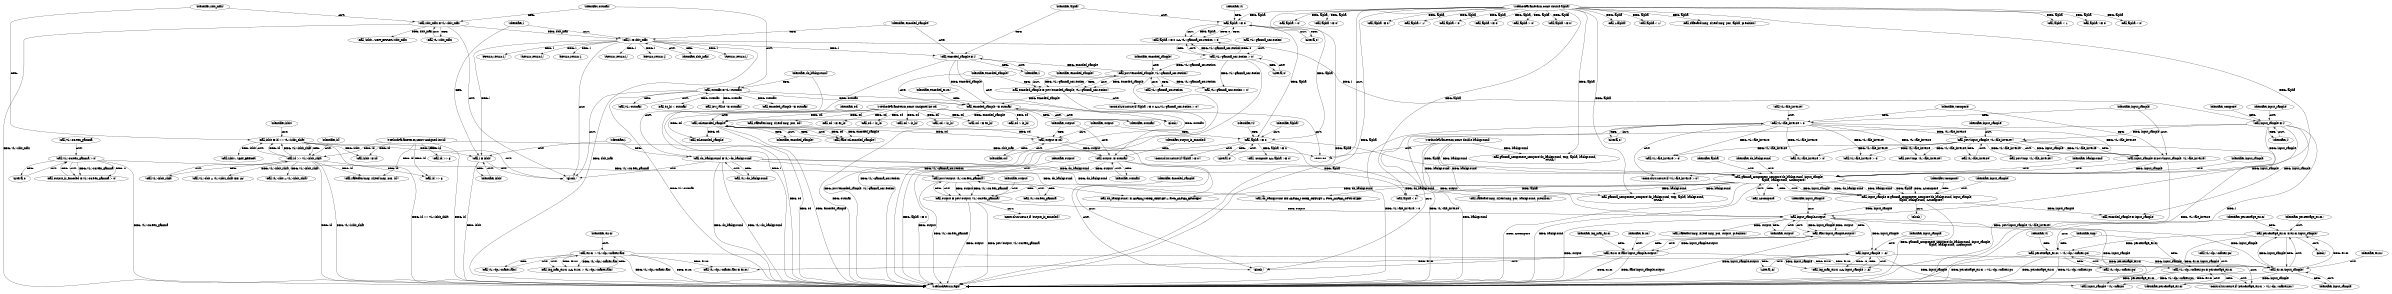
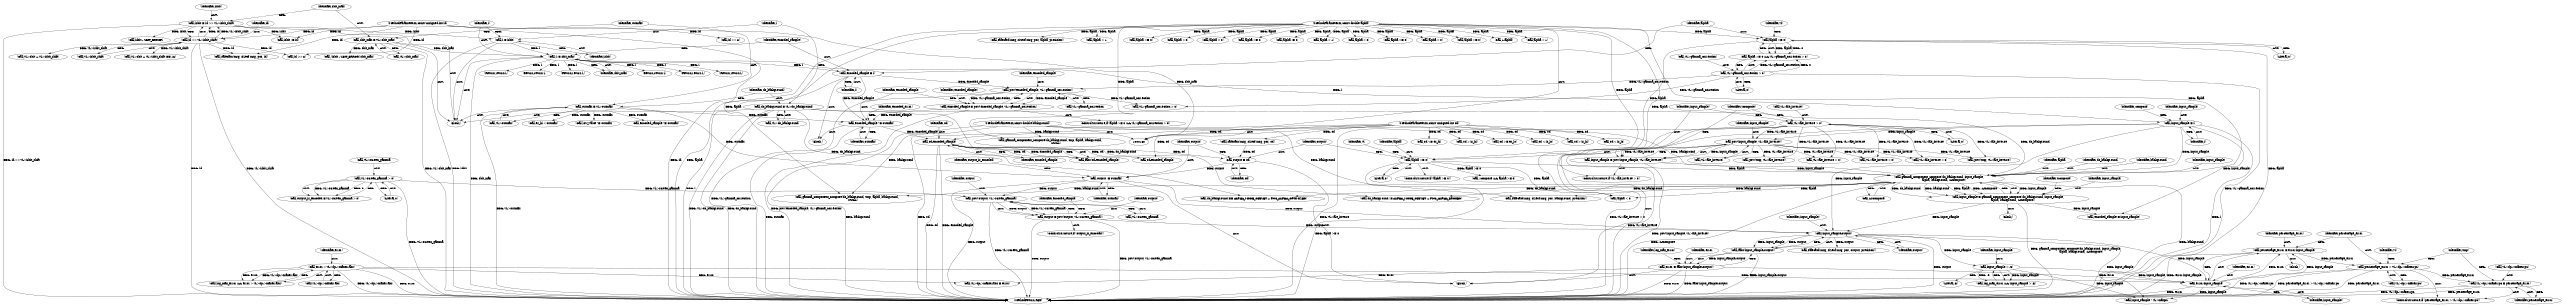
edge "(Call,i /= sbit_max)" -> "(Call,i = isbit)": reversed
edge "(Literal,.5)" -> "(Call,input_sample > .5)": removed, label "AST:"
